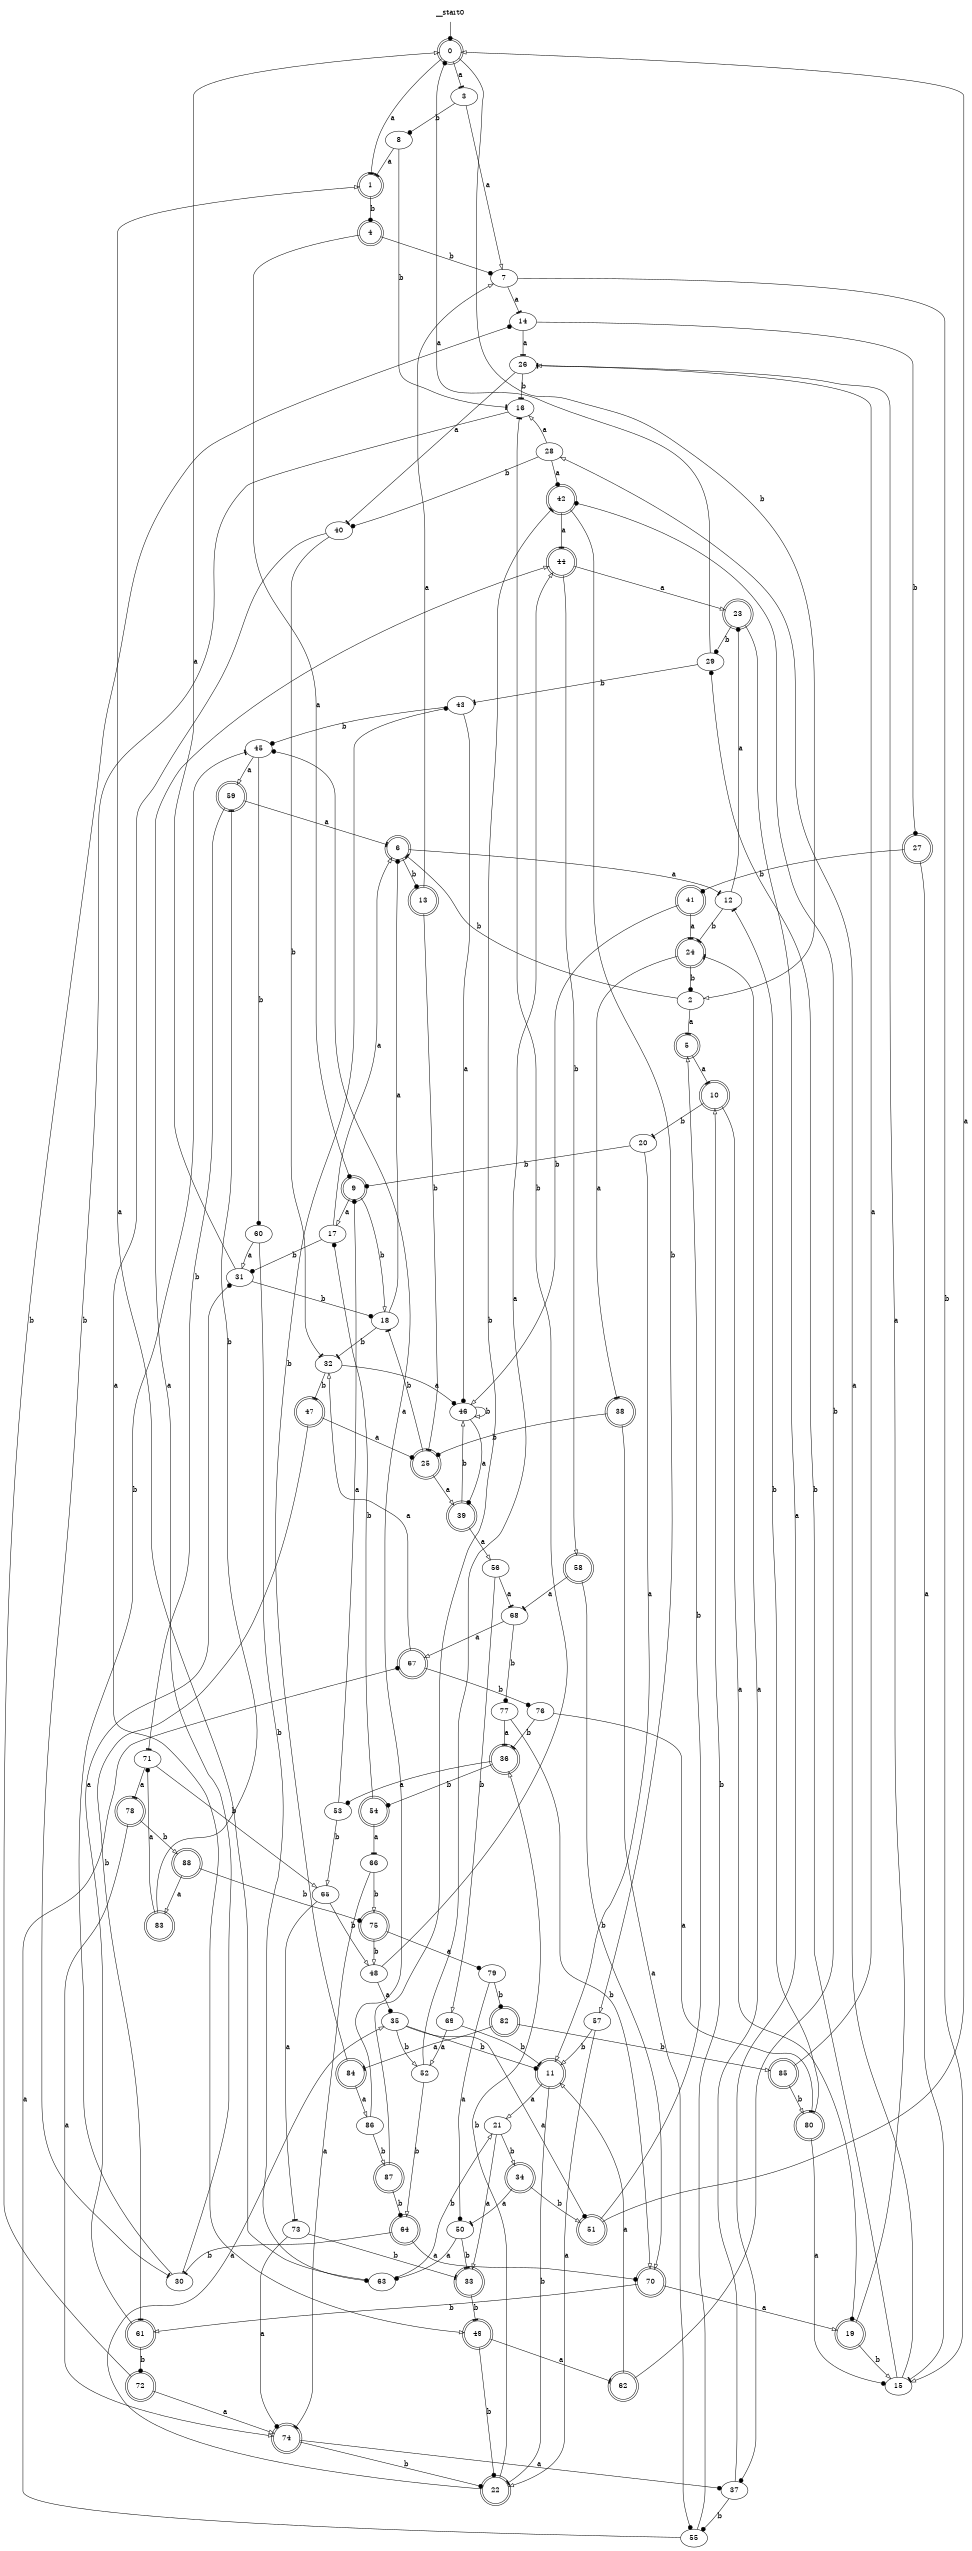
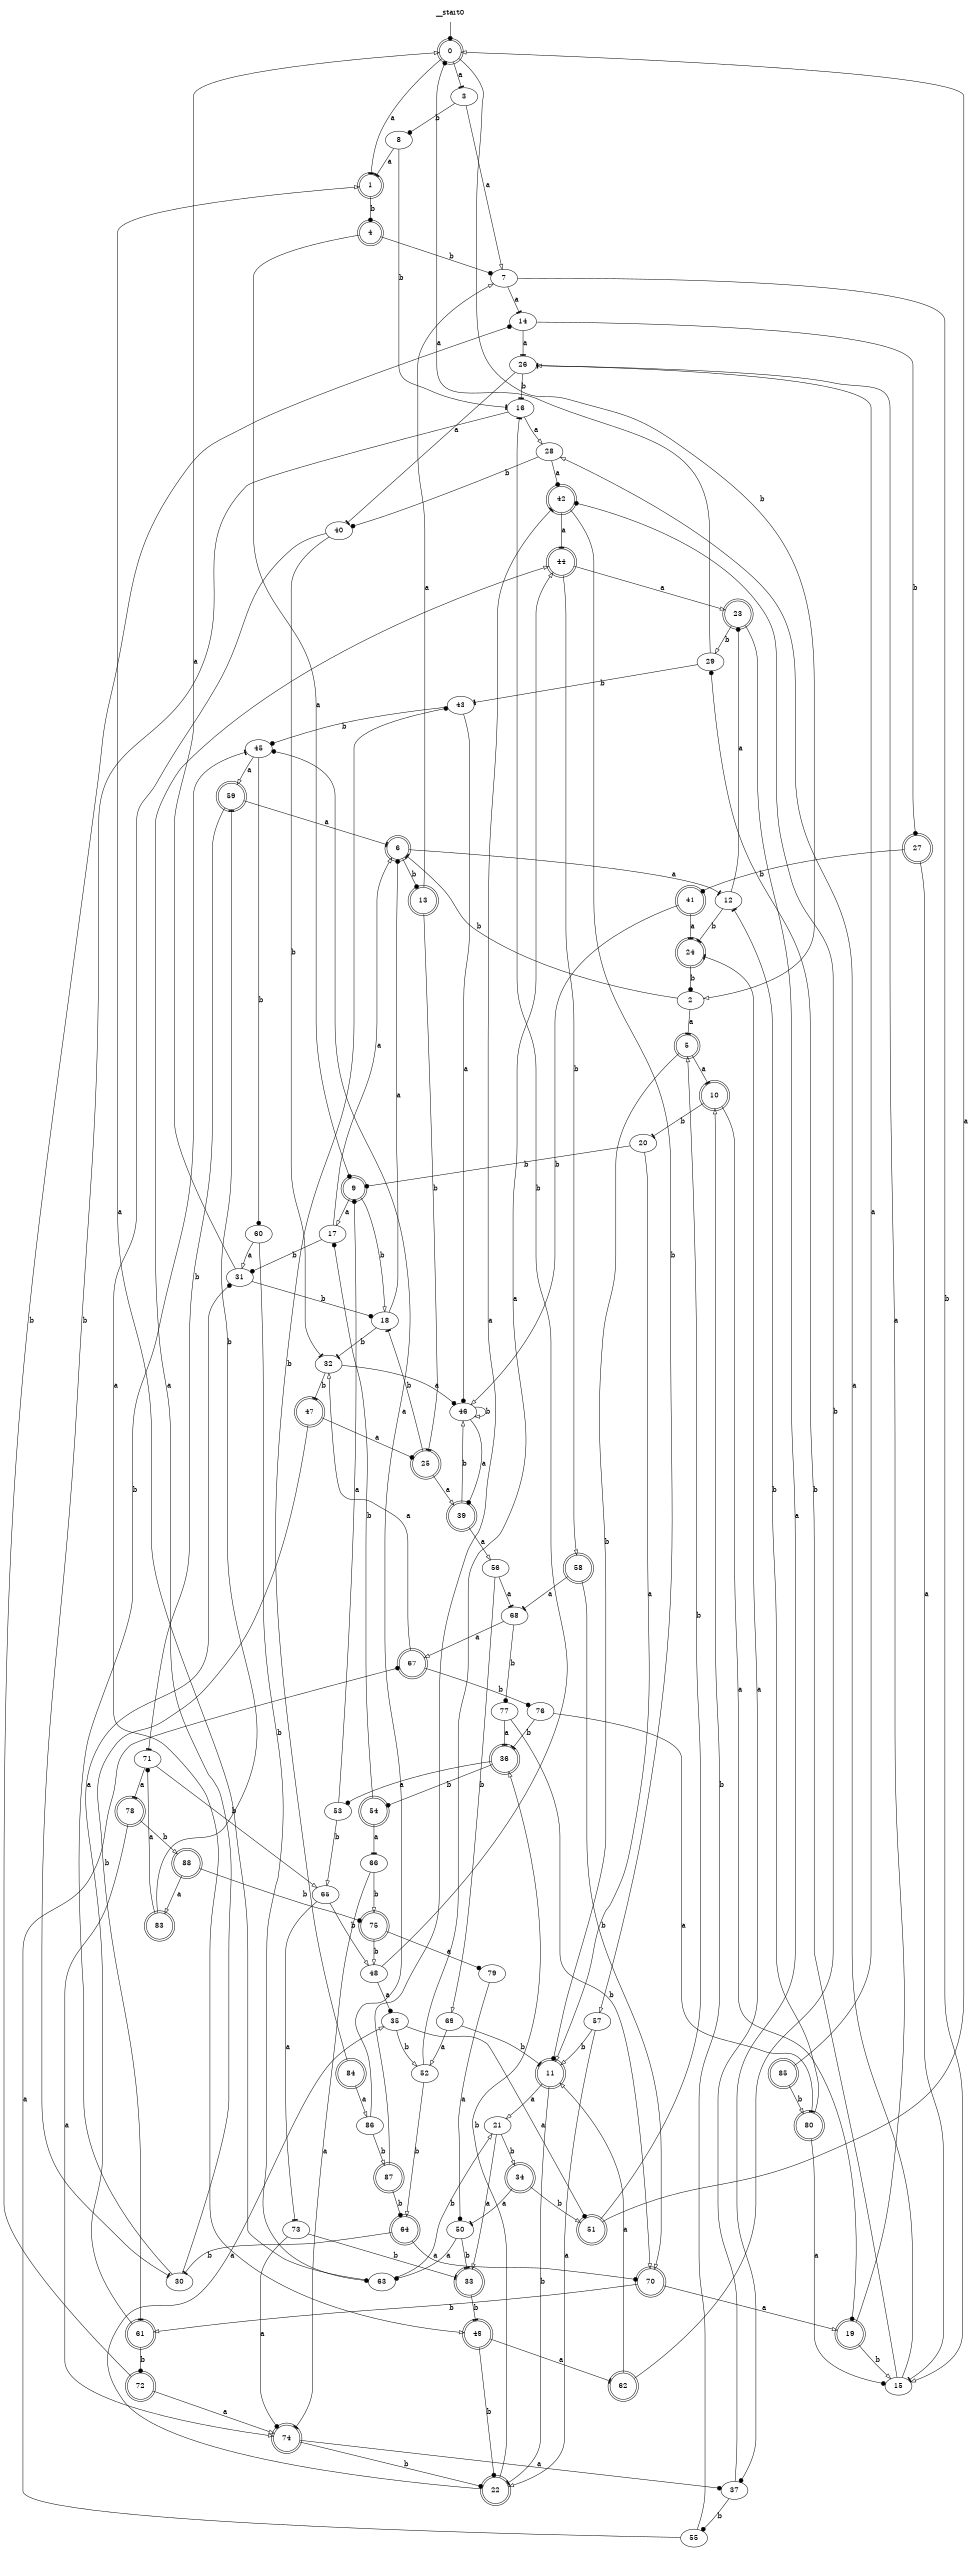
edge "28" -> "16": reversed
edge "23" -> "29": arrowhead dot -> onormal
edge "87" -> "42": label "b" -> "a"
node "38": removed
node "82": removed
edge "35" -> "11": now "5" -> "11"
